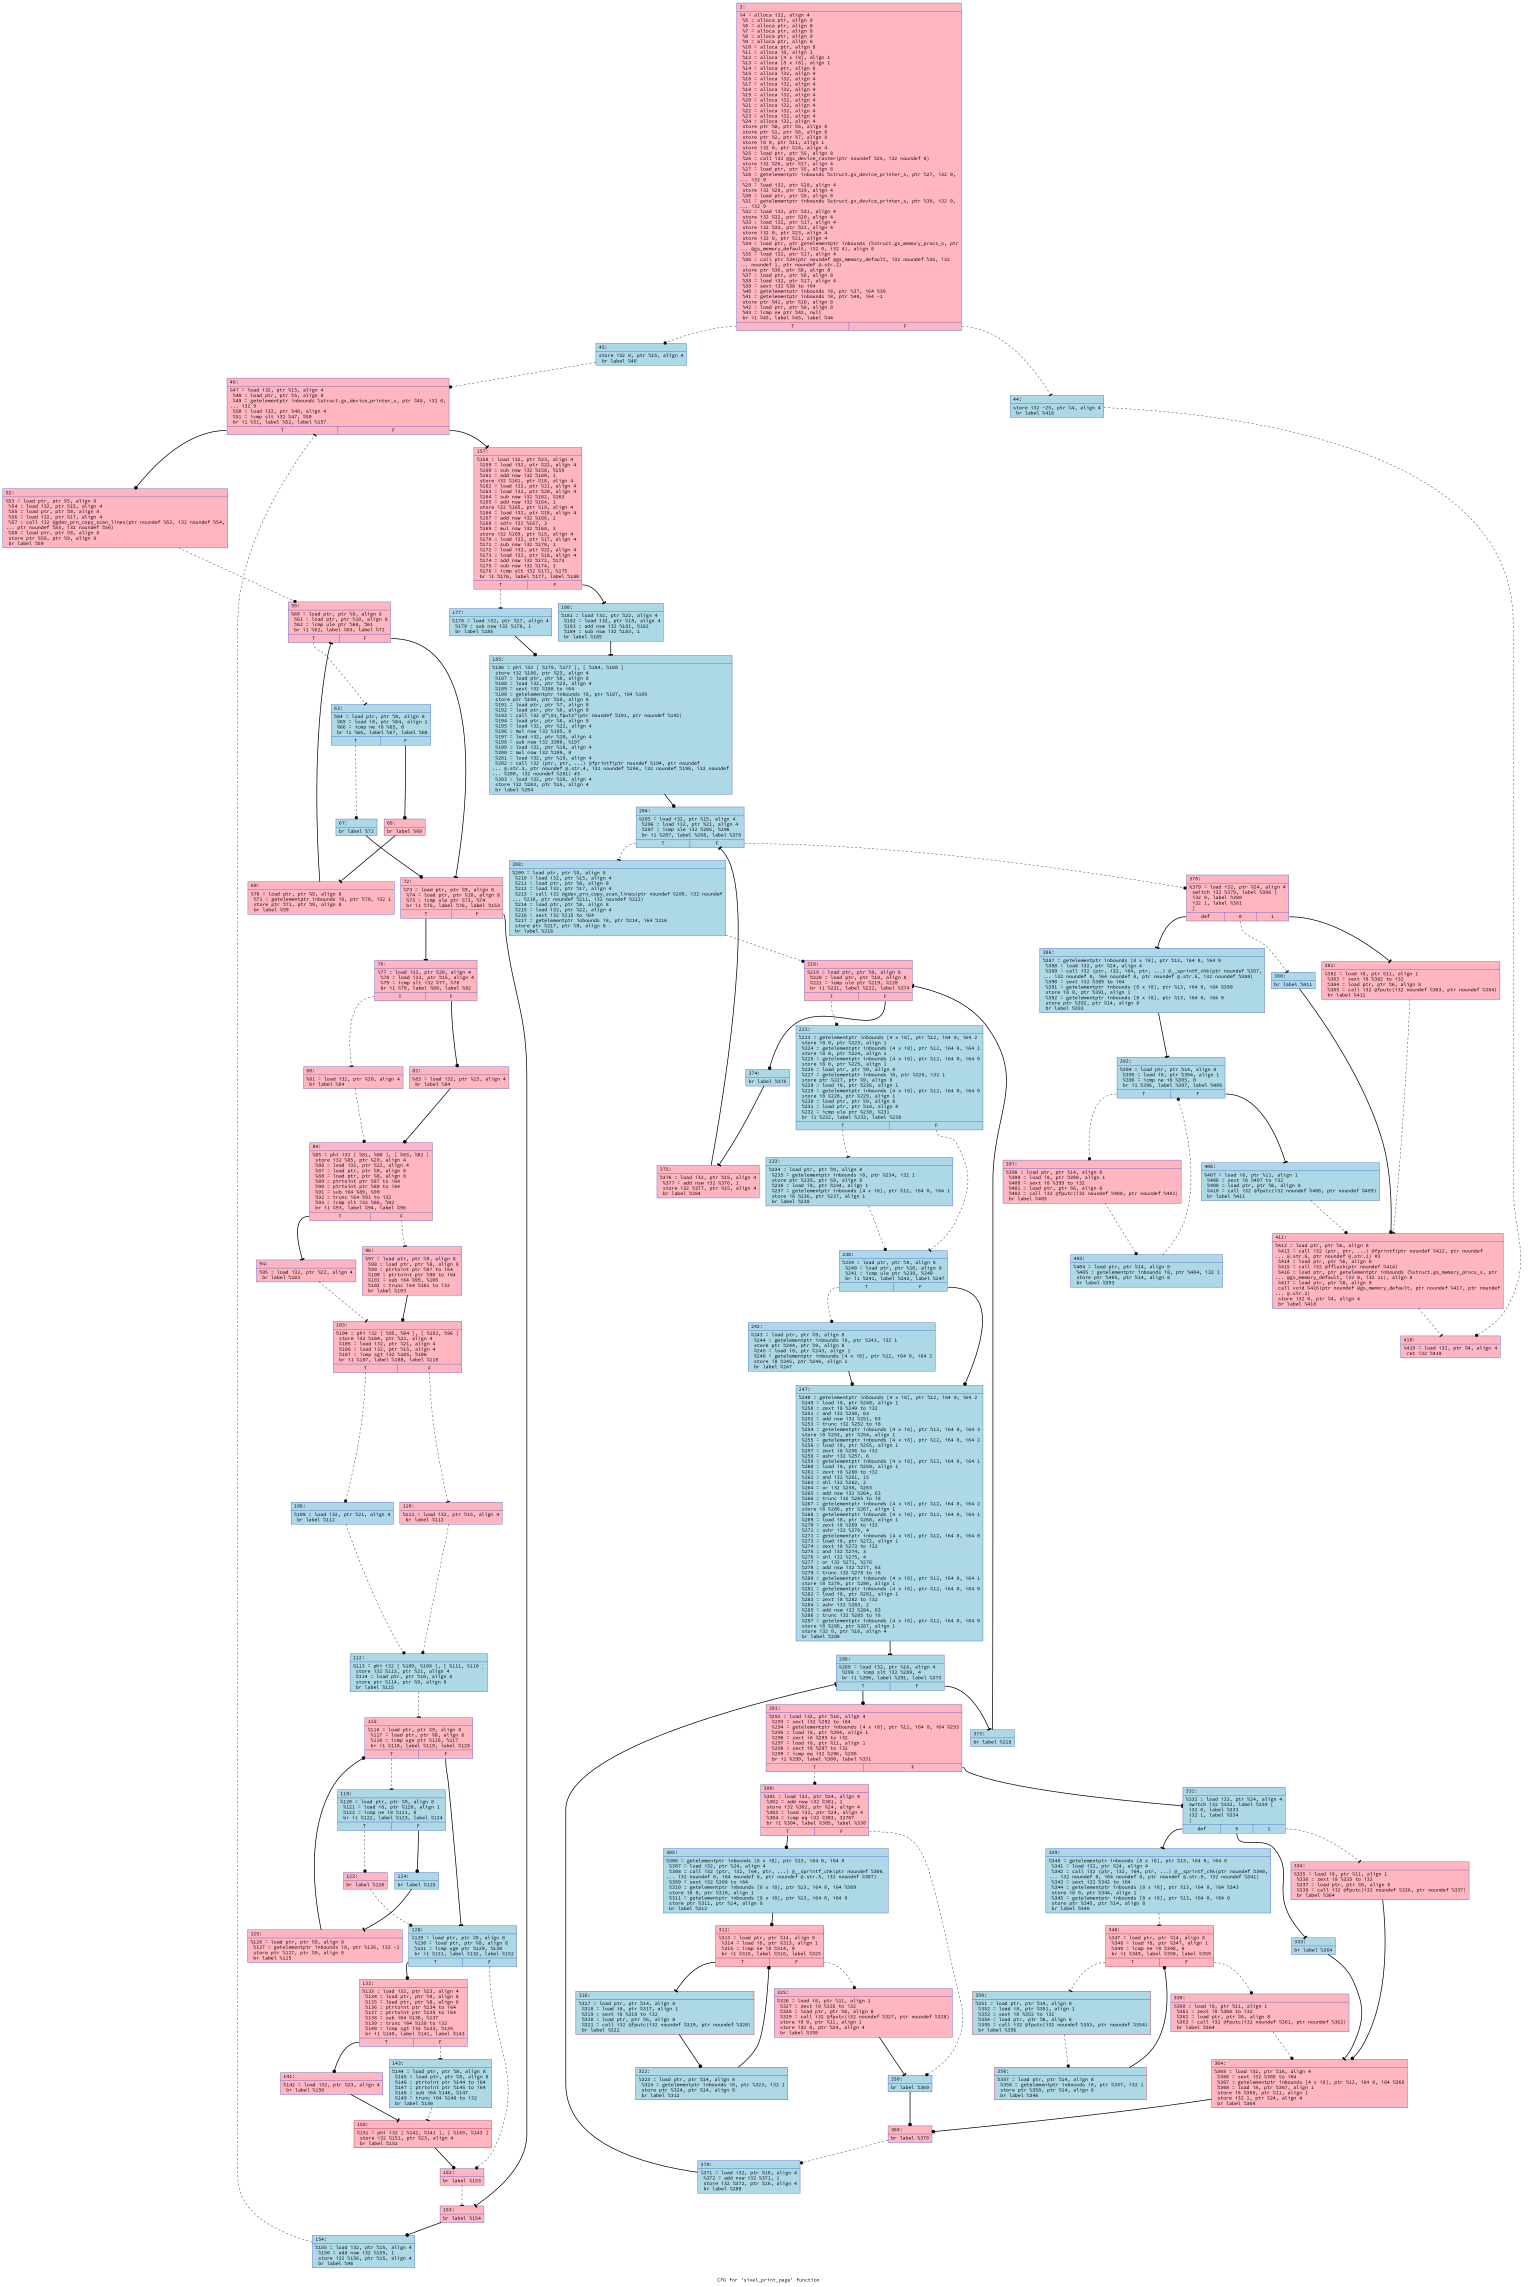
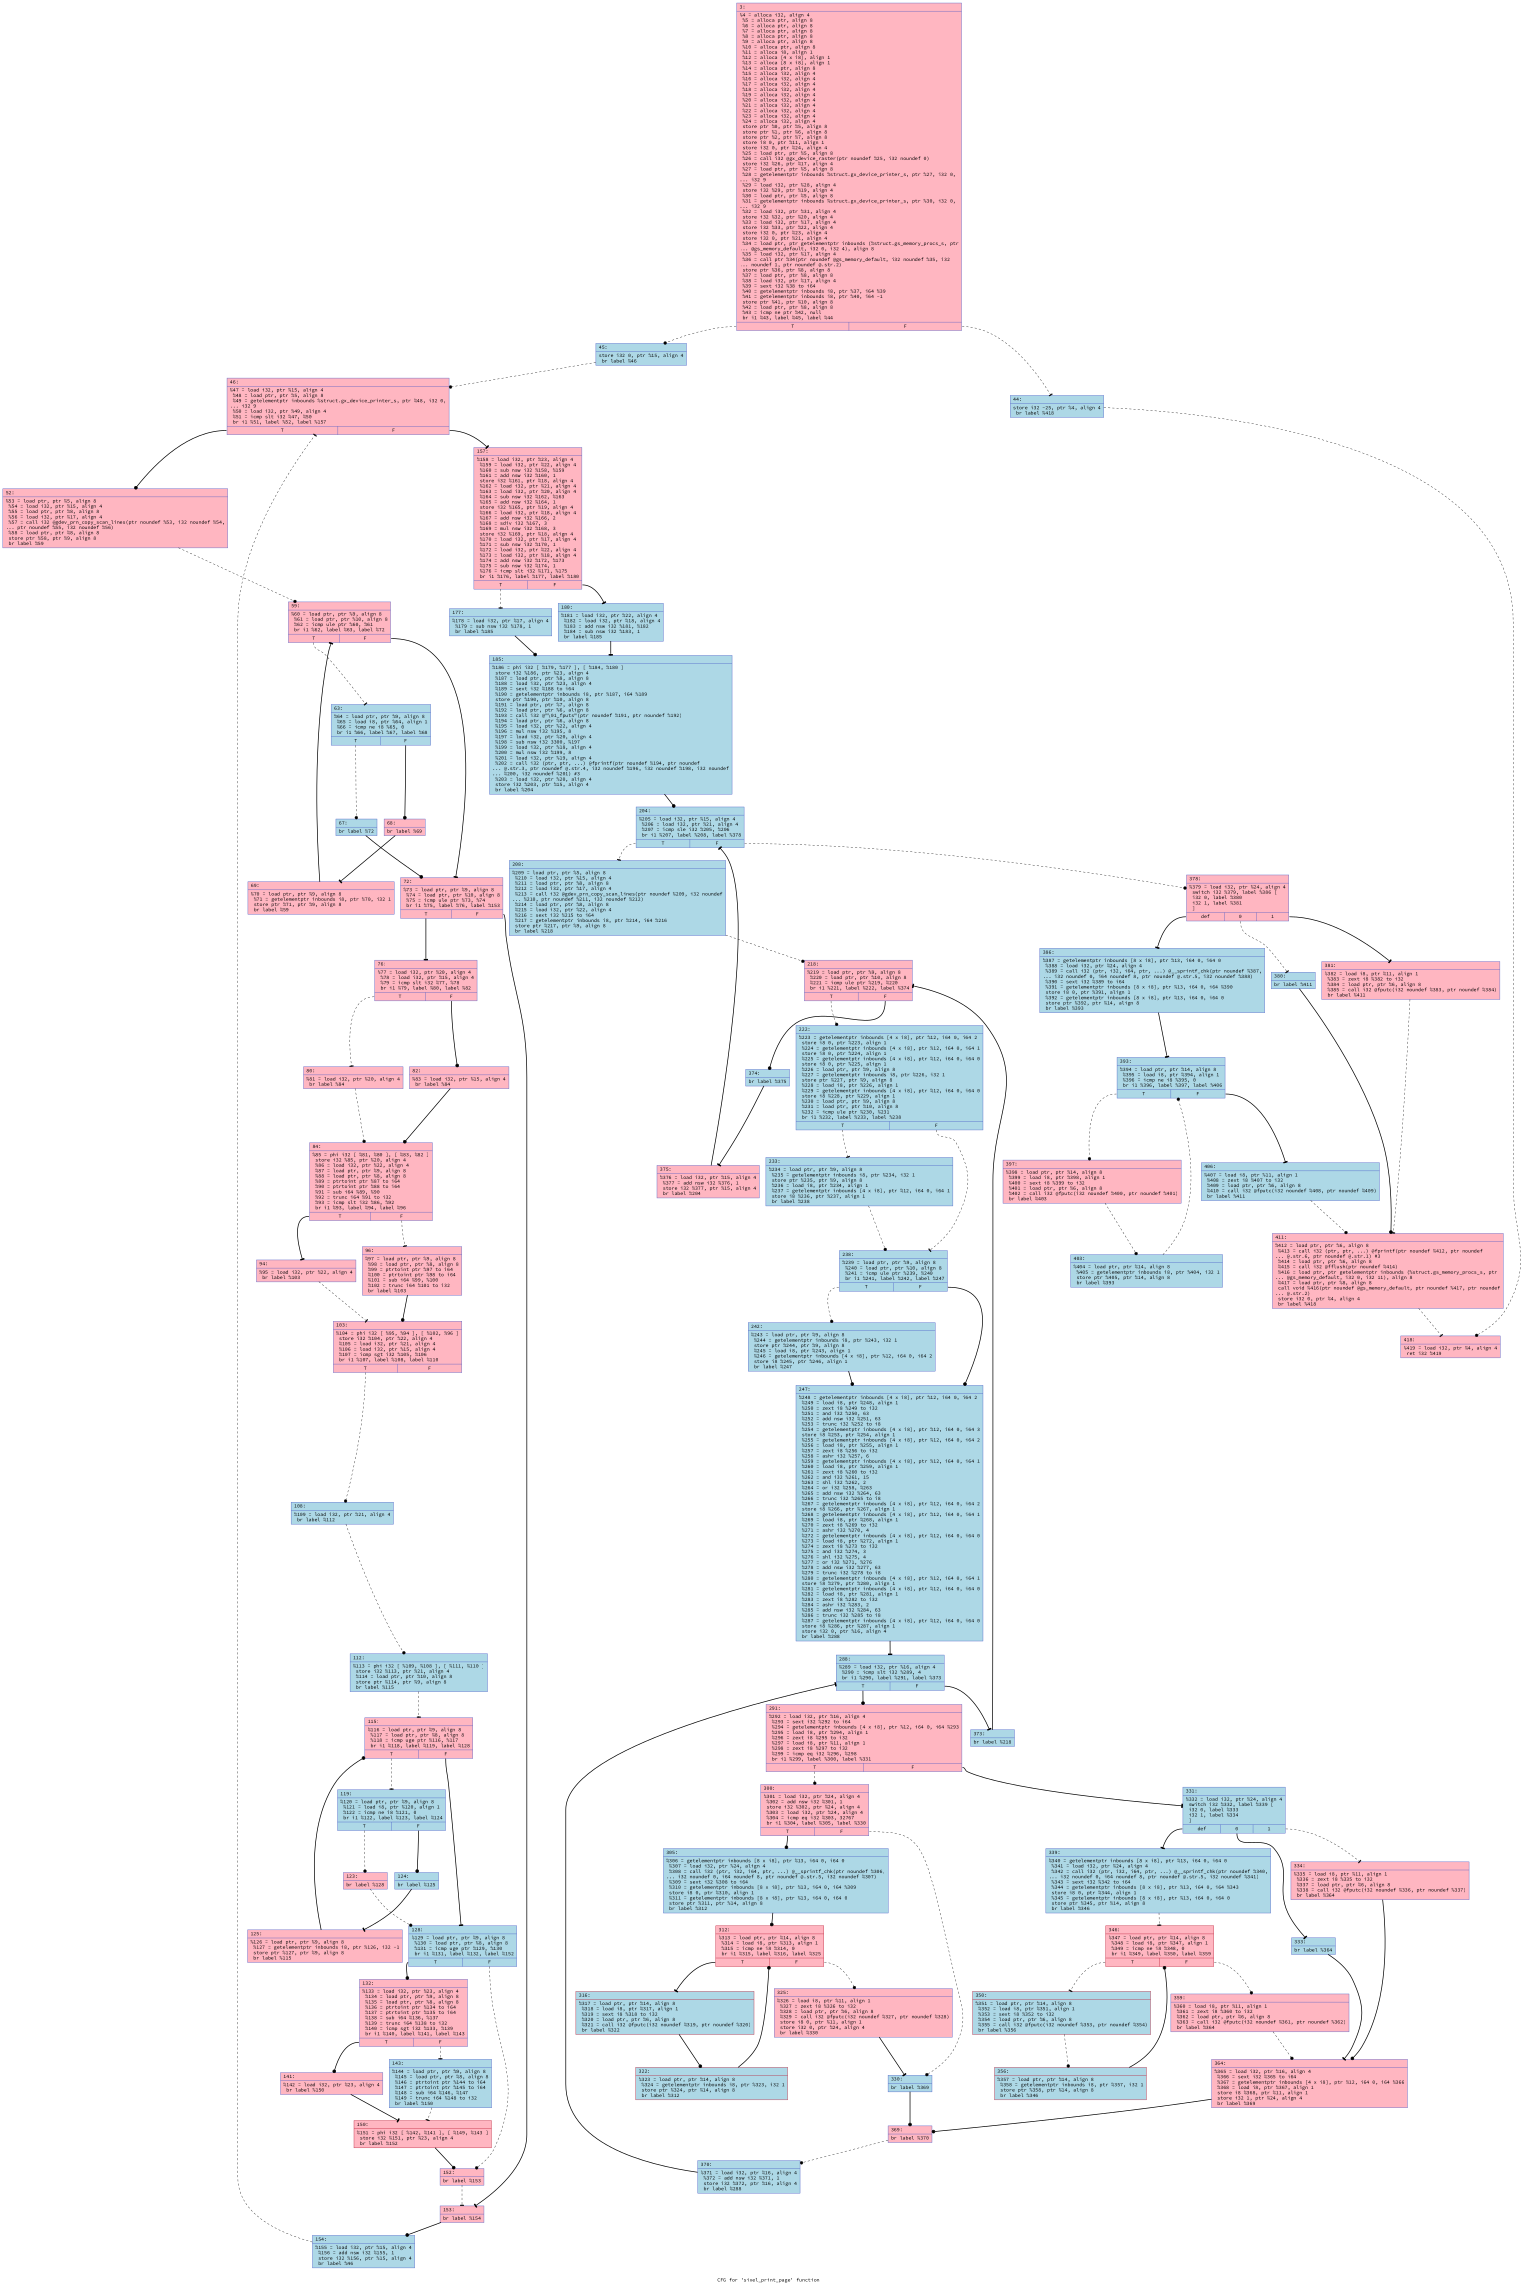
node "110:": removed
